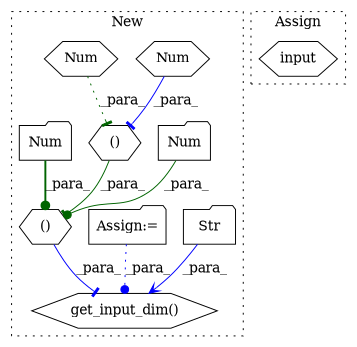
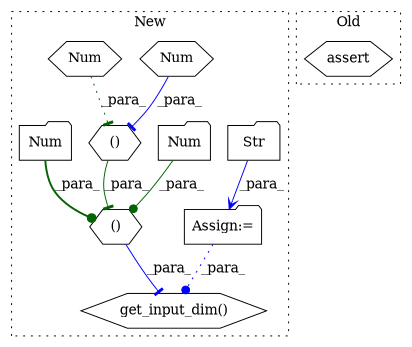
cluster "Assign": label "Assign" -> "Old"
node "input": label "input" -> "assert"
edge "Str" -> "get_input_dim()": now "Str" -> "Assign:="
